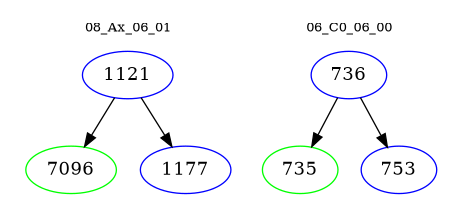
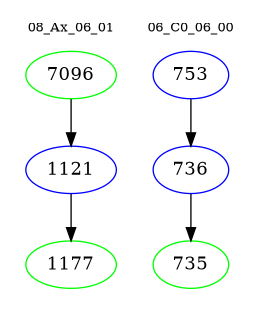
edge "1121" -> "7096": reversed
edge "736" -> "753": reversed
node "1177": color blue -> green
